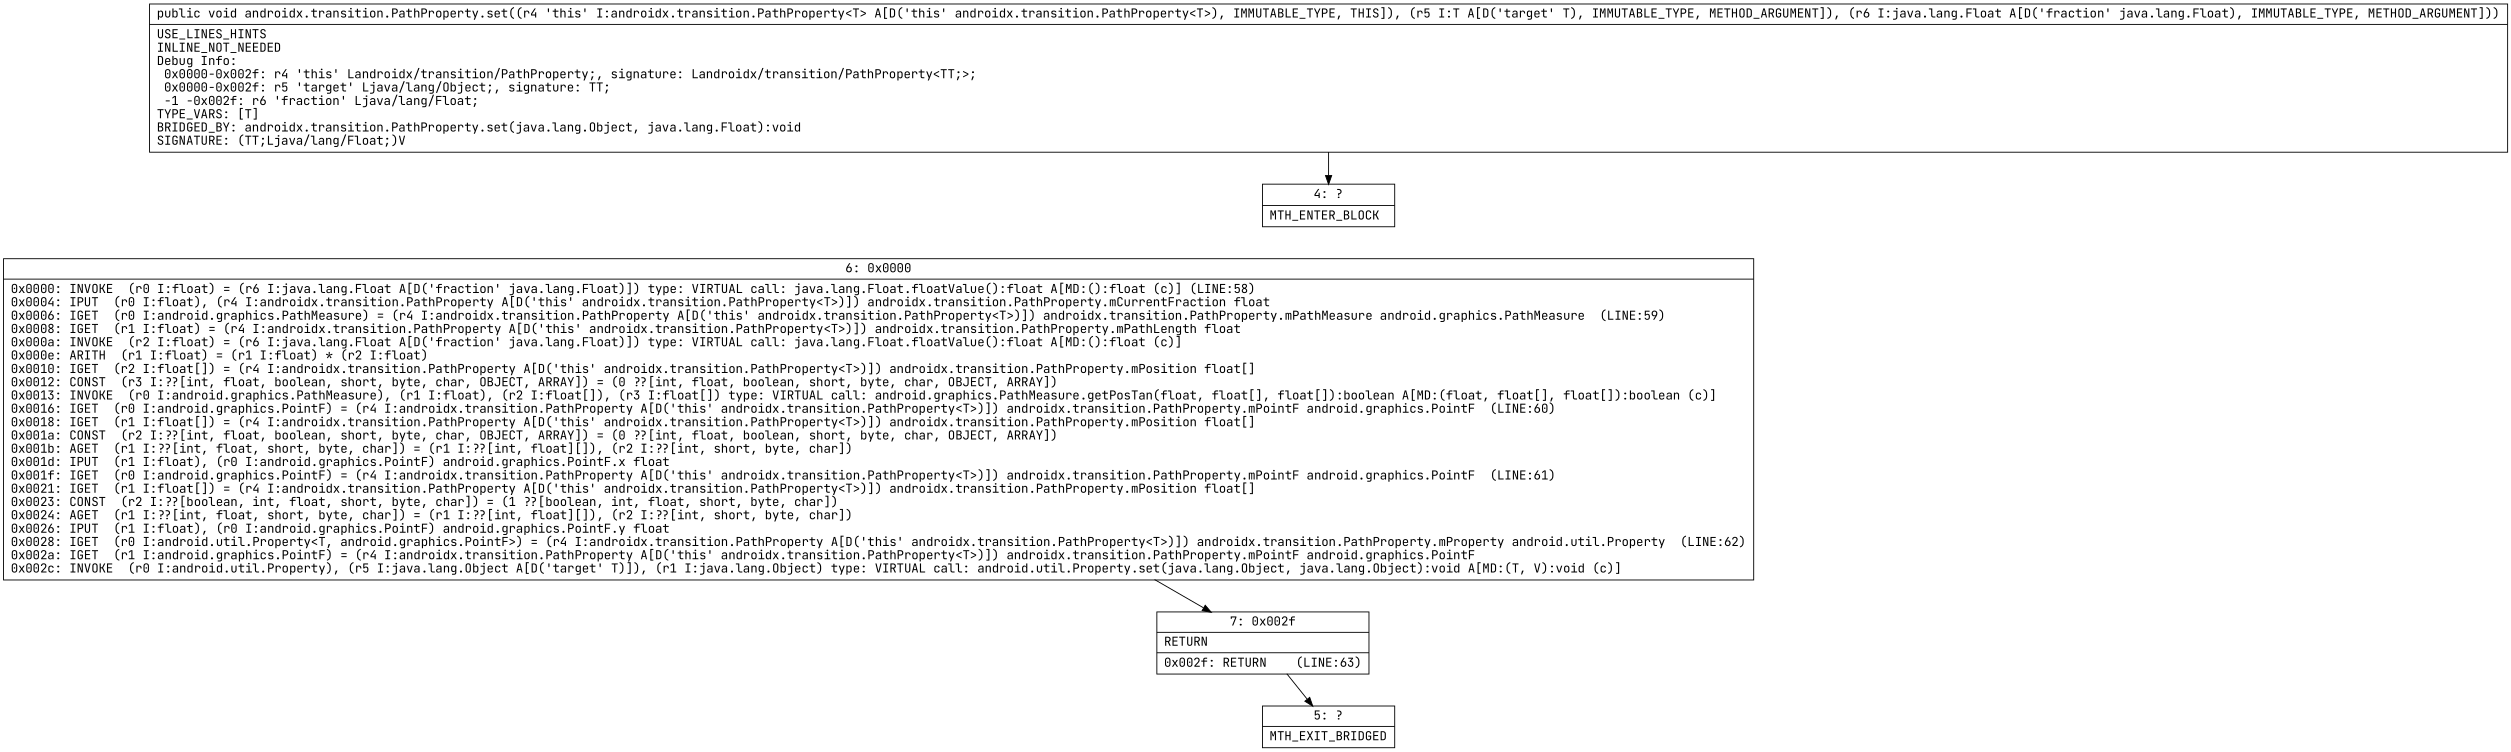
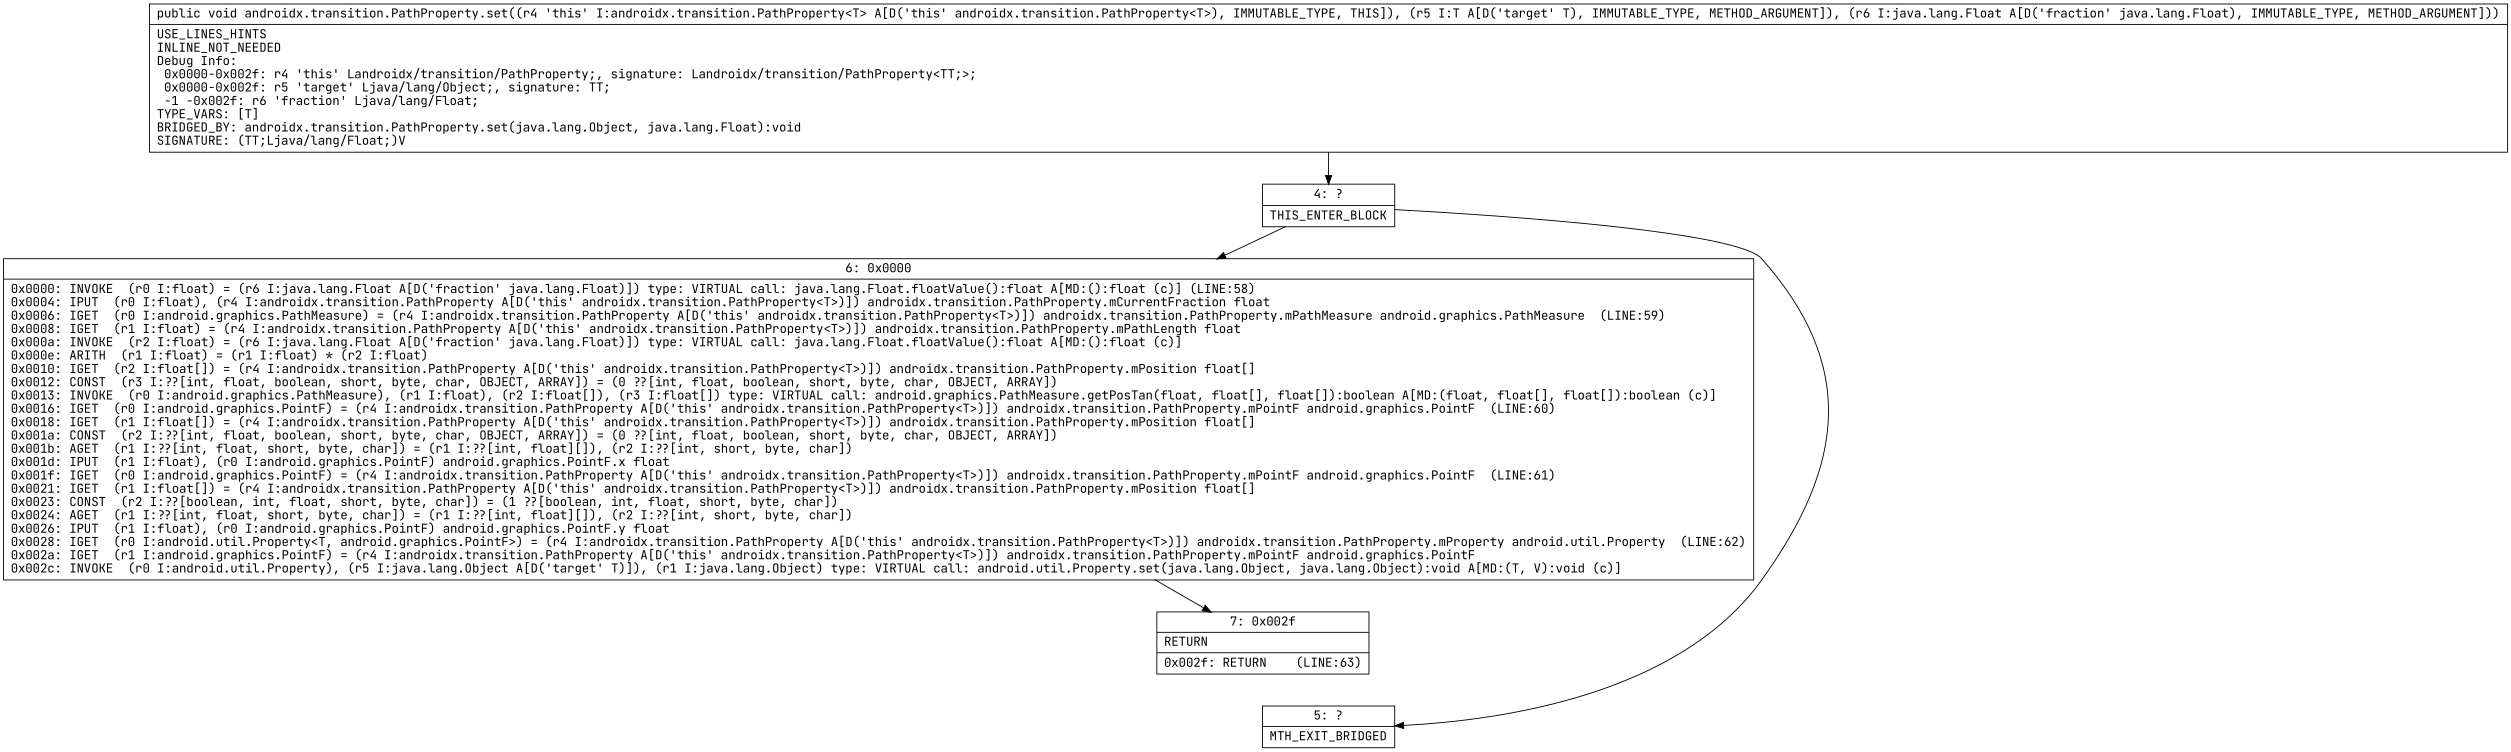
node "4: ?": text "MTH_ENTER_BLOCK" -> "THIS_ENTER_BLOCK"
edge "4: ?" -> "6: 0x0000": added
edge "7: 0x002f" -> "5: ?": now "4: ?" -> "5: ?"
